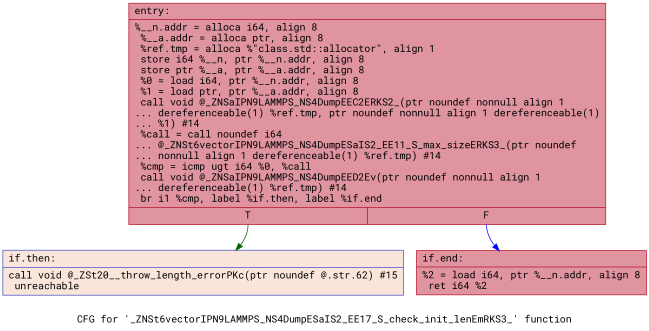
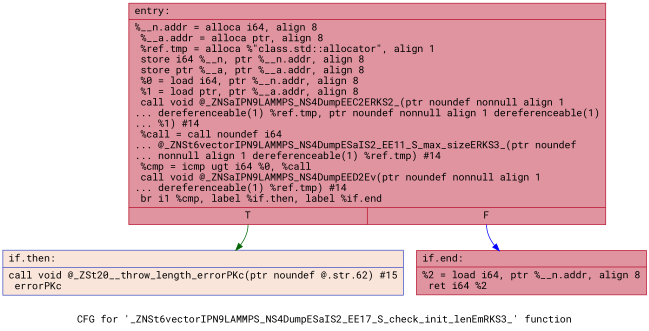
node "if.then:": text "unreachable" -> "errorPKc"
